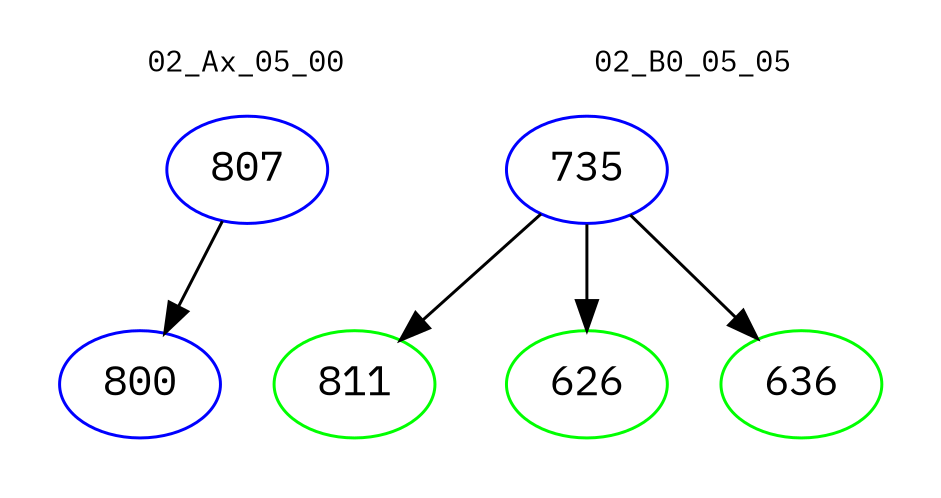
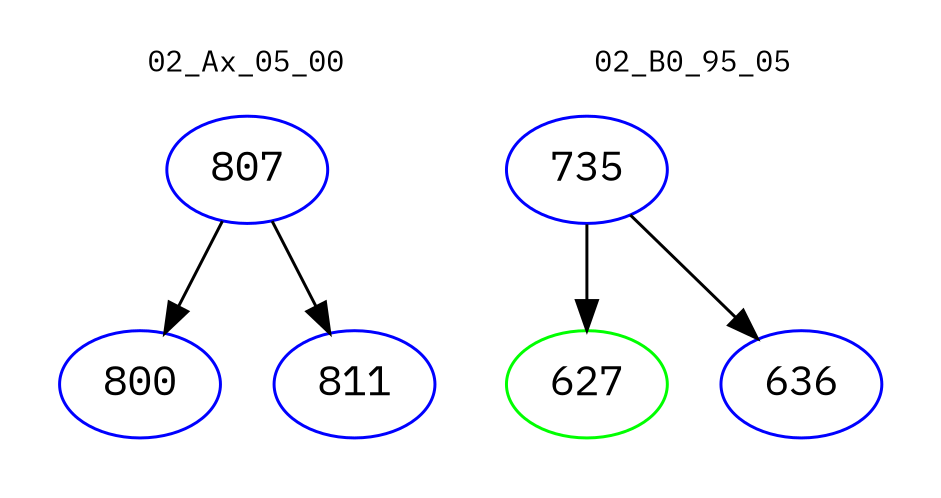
cluster "02_B0_05_05": label "02_B0_05_05" -> "02_B0_95_05"
edge "735" -> "811": now "807" -> "811"
node "811": color green -> blue
node "626": label "626" -> "627"
node "636": color green -> blue
